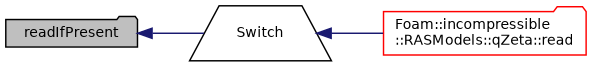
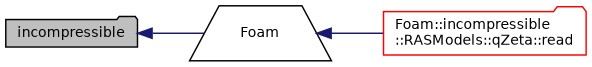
node "readIfPresent": label "readIfPresent" -> "incompressible"
node "Switch": label "Switch" -> "Foam"
